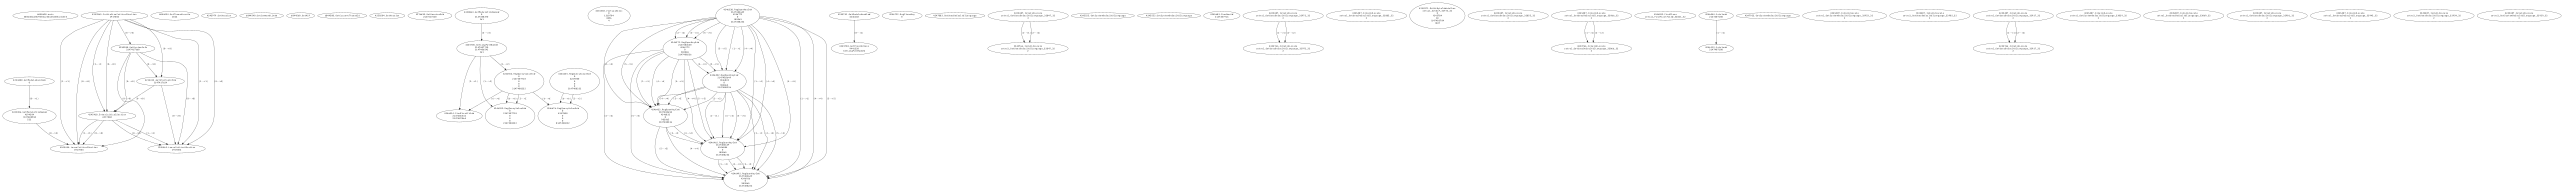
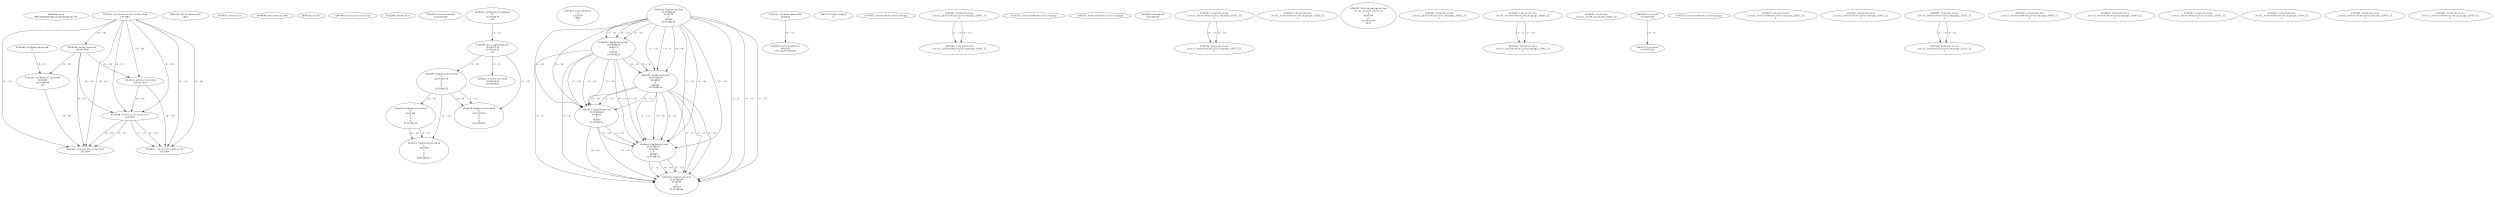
edge "4250188.GetSystemInfo 2147417660" -> "4245469.LeaveCriticalSection 6917004": now "4250188.GetSystemInfo 2147417660" -> "4243306.GetModuleFileNameW 4194304 2147408904 522"
edge "4246556.RegQueryValueExW 0 2147407710 0 0 0 2147408232" -> "4246014.FindFirstFileW 2147406542 2147407064": now "4246556.RegQueryValueExW 0 2147407710 0 0 0 2147408232" -> "4246635.RegQueryValueExW 0 4247000 0 0 0 2147408232"
